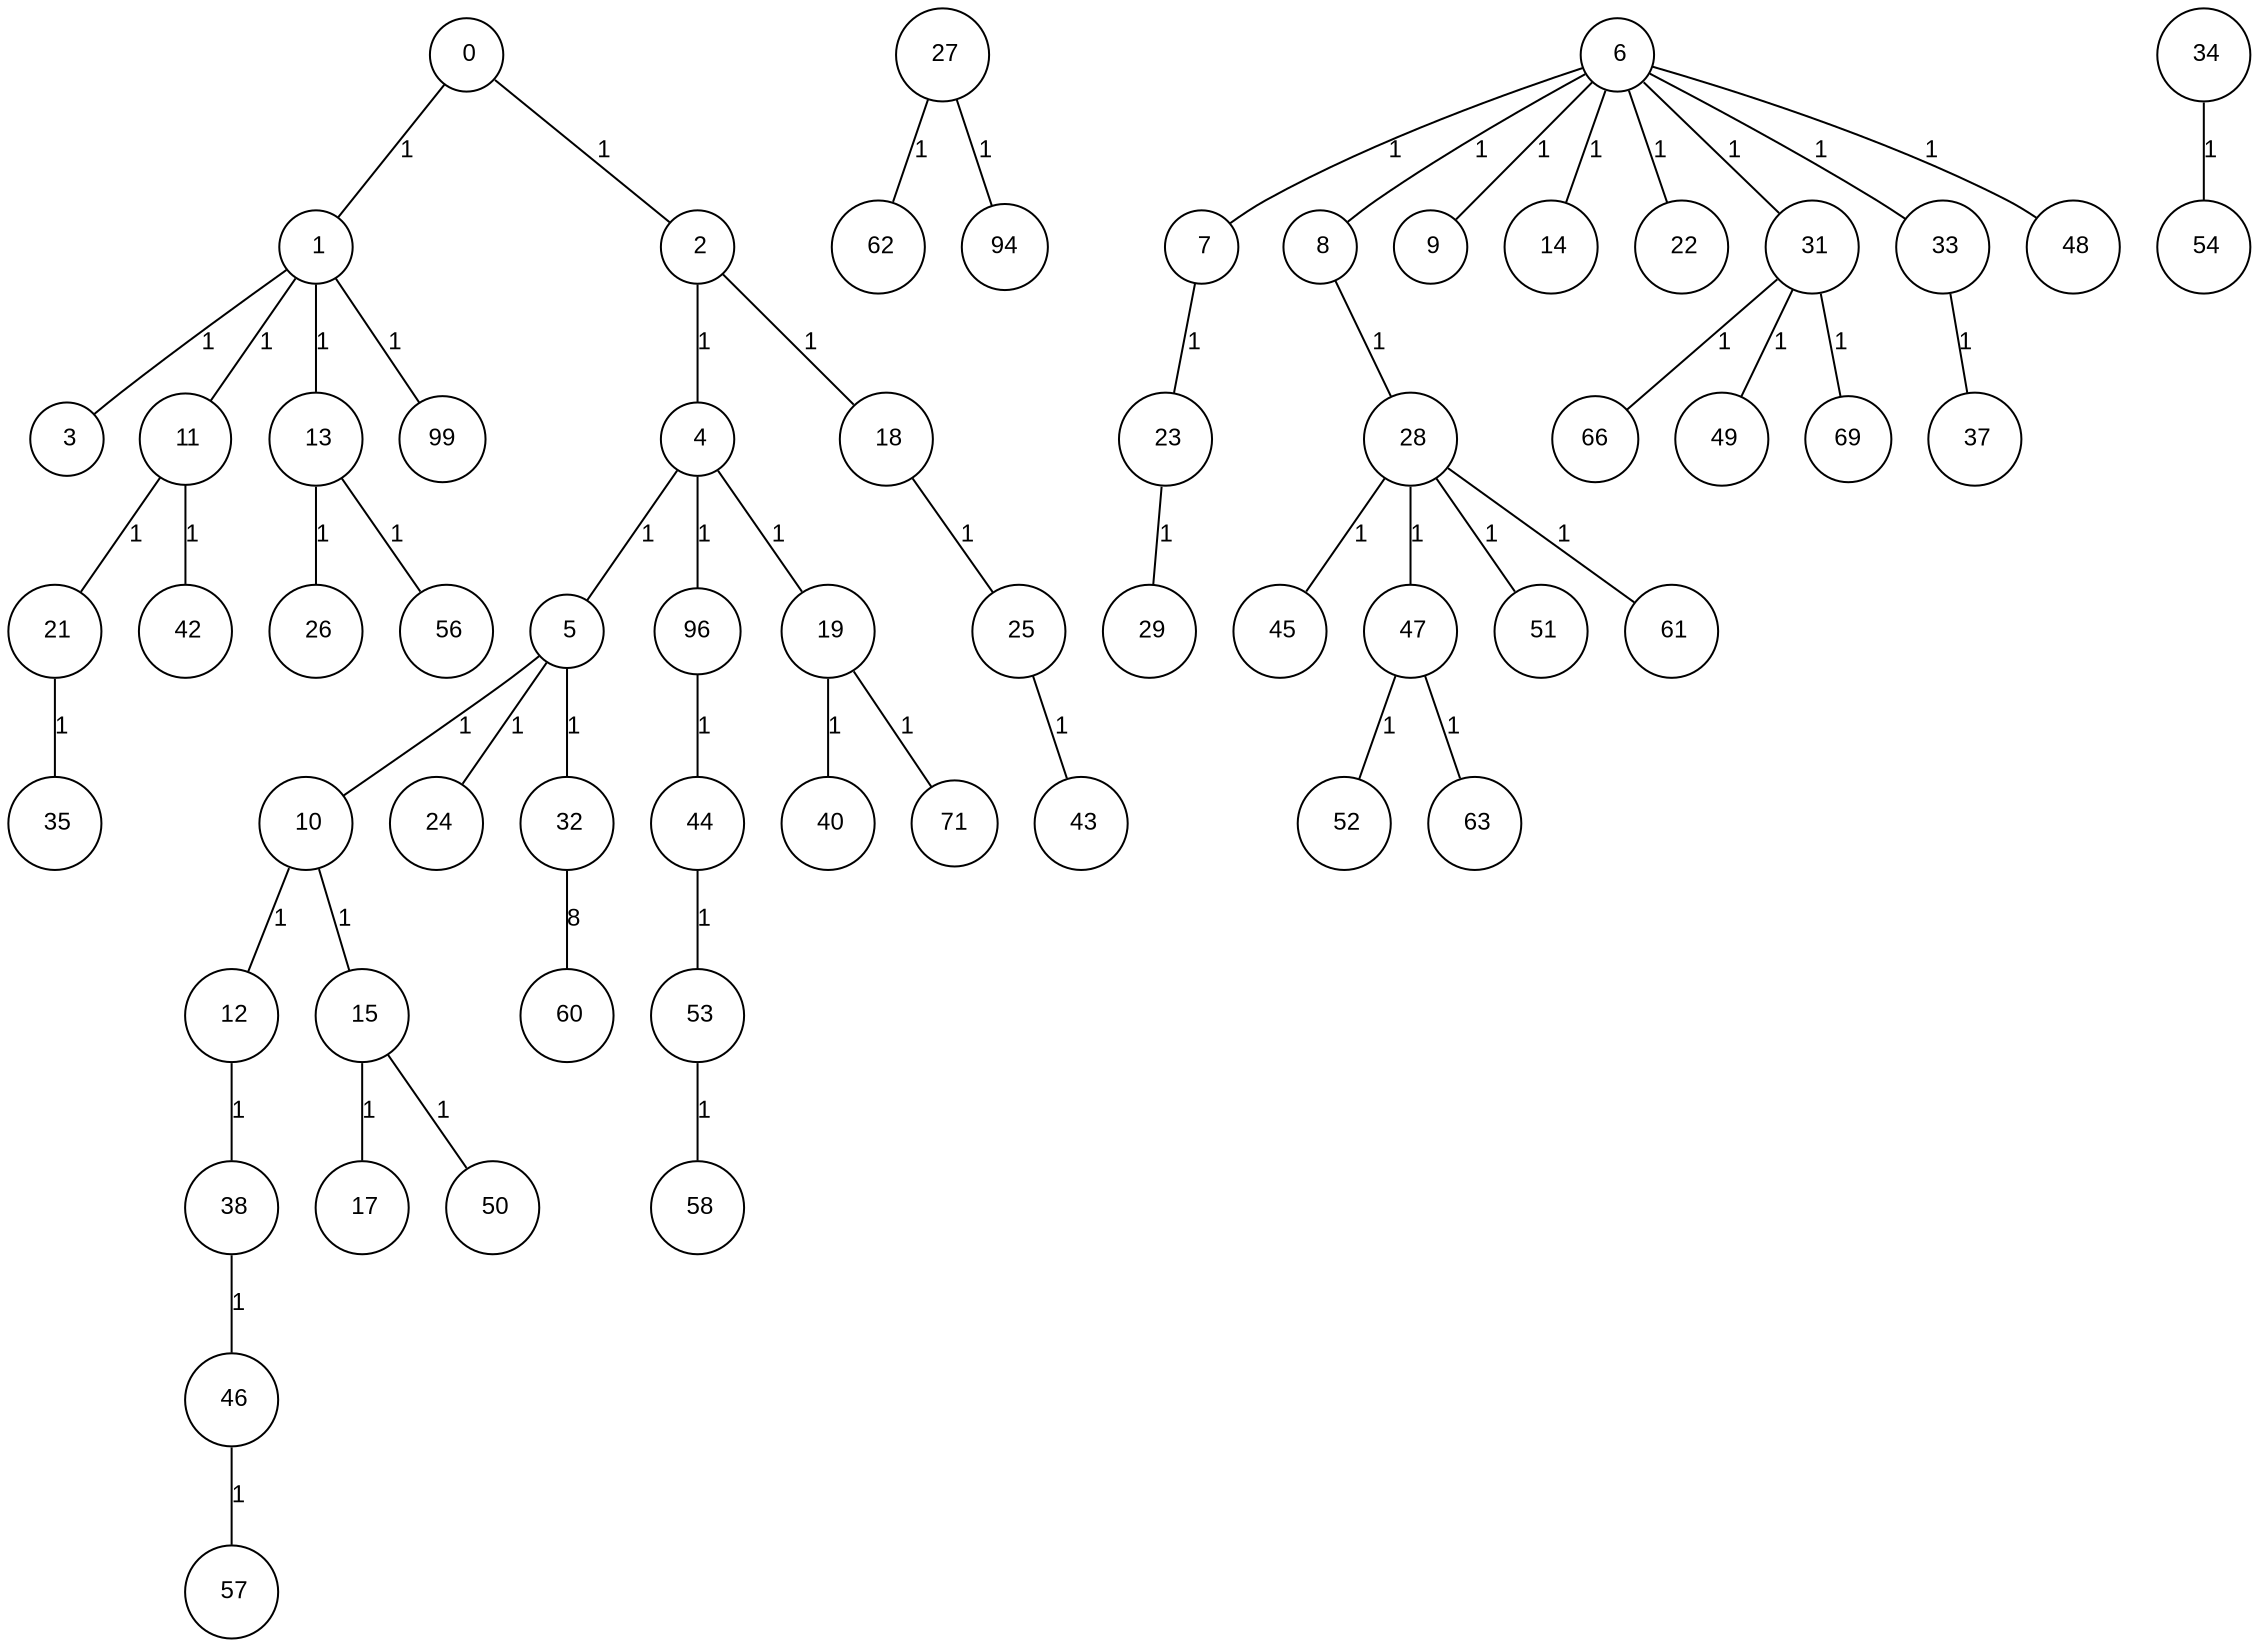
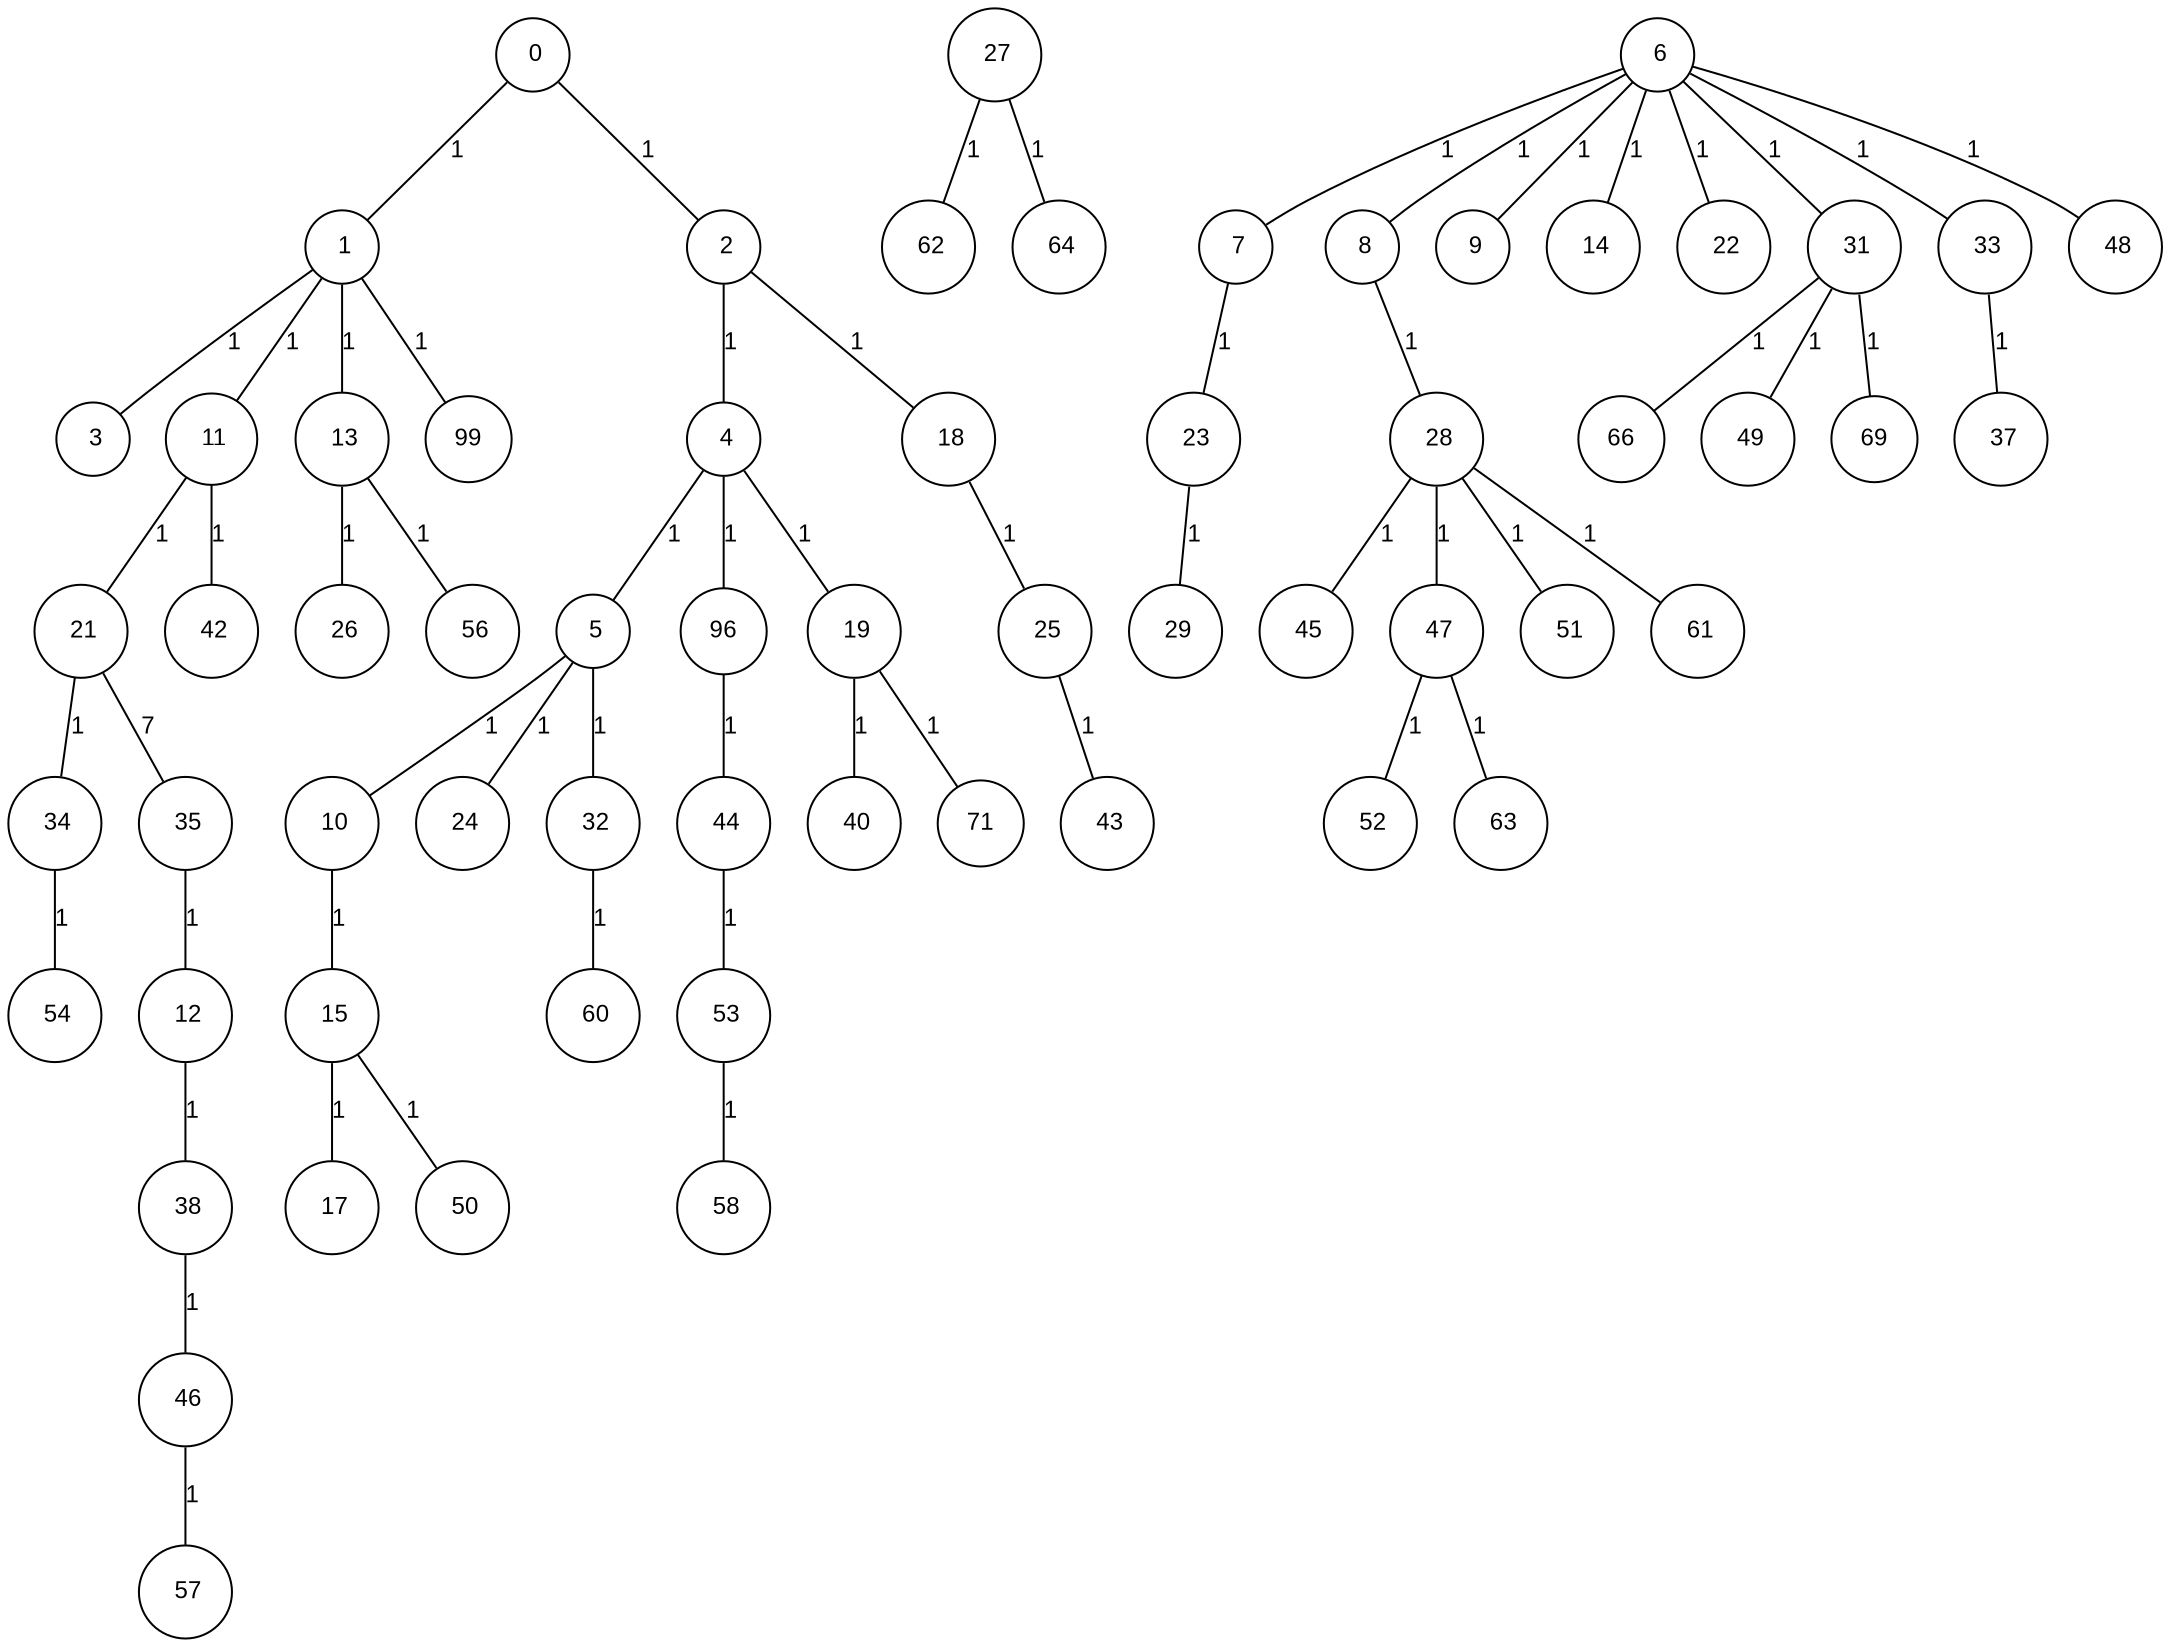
node "94": label "94" -> "64"
edge "21" -- "35": label "1" -> "7"
edge "21" -- "34": added, label "1"
edge "32" -- "60": label "8" -> "1"
edge "10" -- "12": now "35" -- "12"
